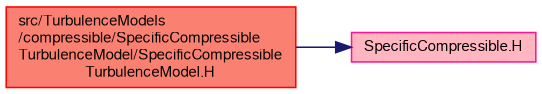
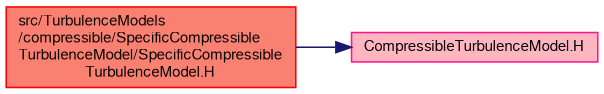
node "SpecificCompressible.H": label "SpecificCompressible.H" -> "CompressibleTurbulenceModel.H"
